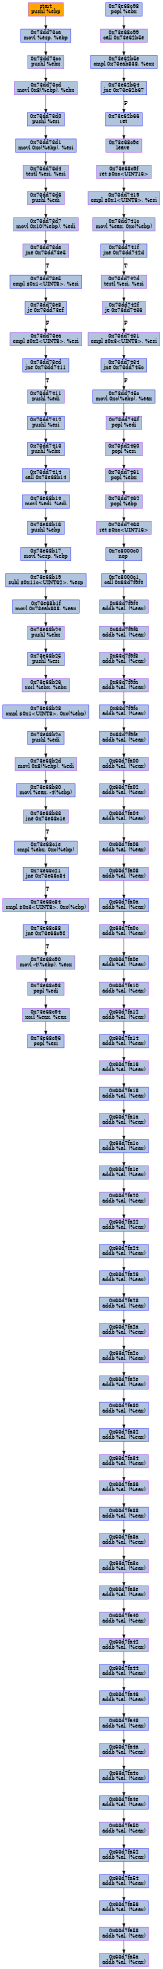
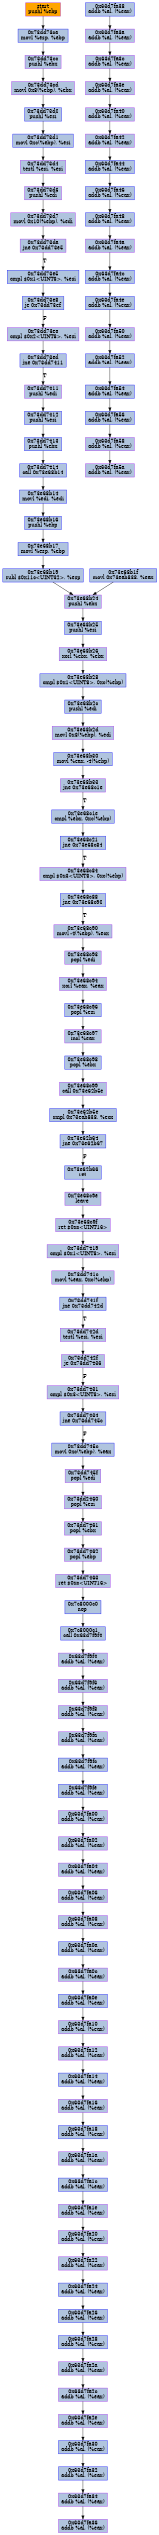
edge "0x73e68b19 subl $0x11c<UINT32>, %esp" -> "0x73e68b1f movl 0x73eab838, %eax": now "0x73e68b19 subl $0x11c<UINT32>, %esp" -> "0x73e68b24 pushl %ebx"
node "0x73e68c97 incl %eax": added
edge "0x63d7fa36 addb %al, (%eax)" -> "0x63d7fa38 addb %al, (%eax)": removed
